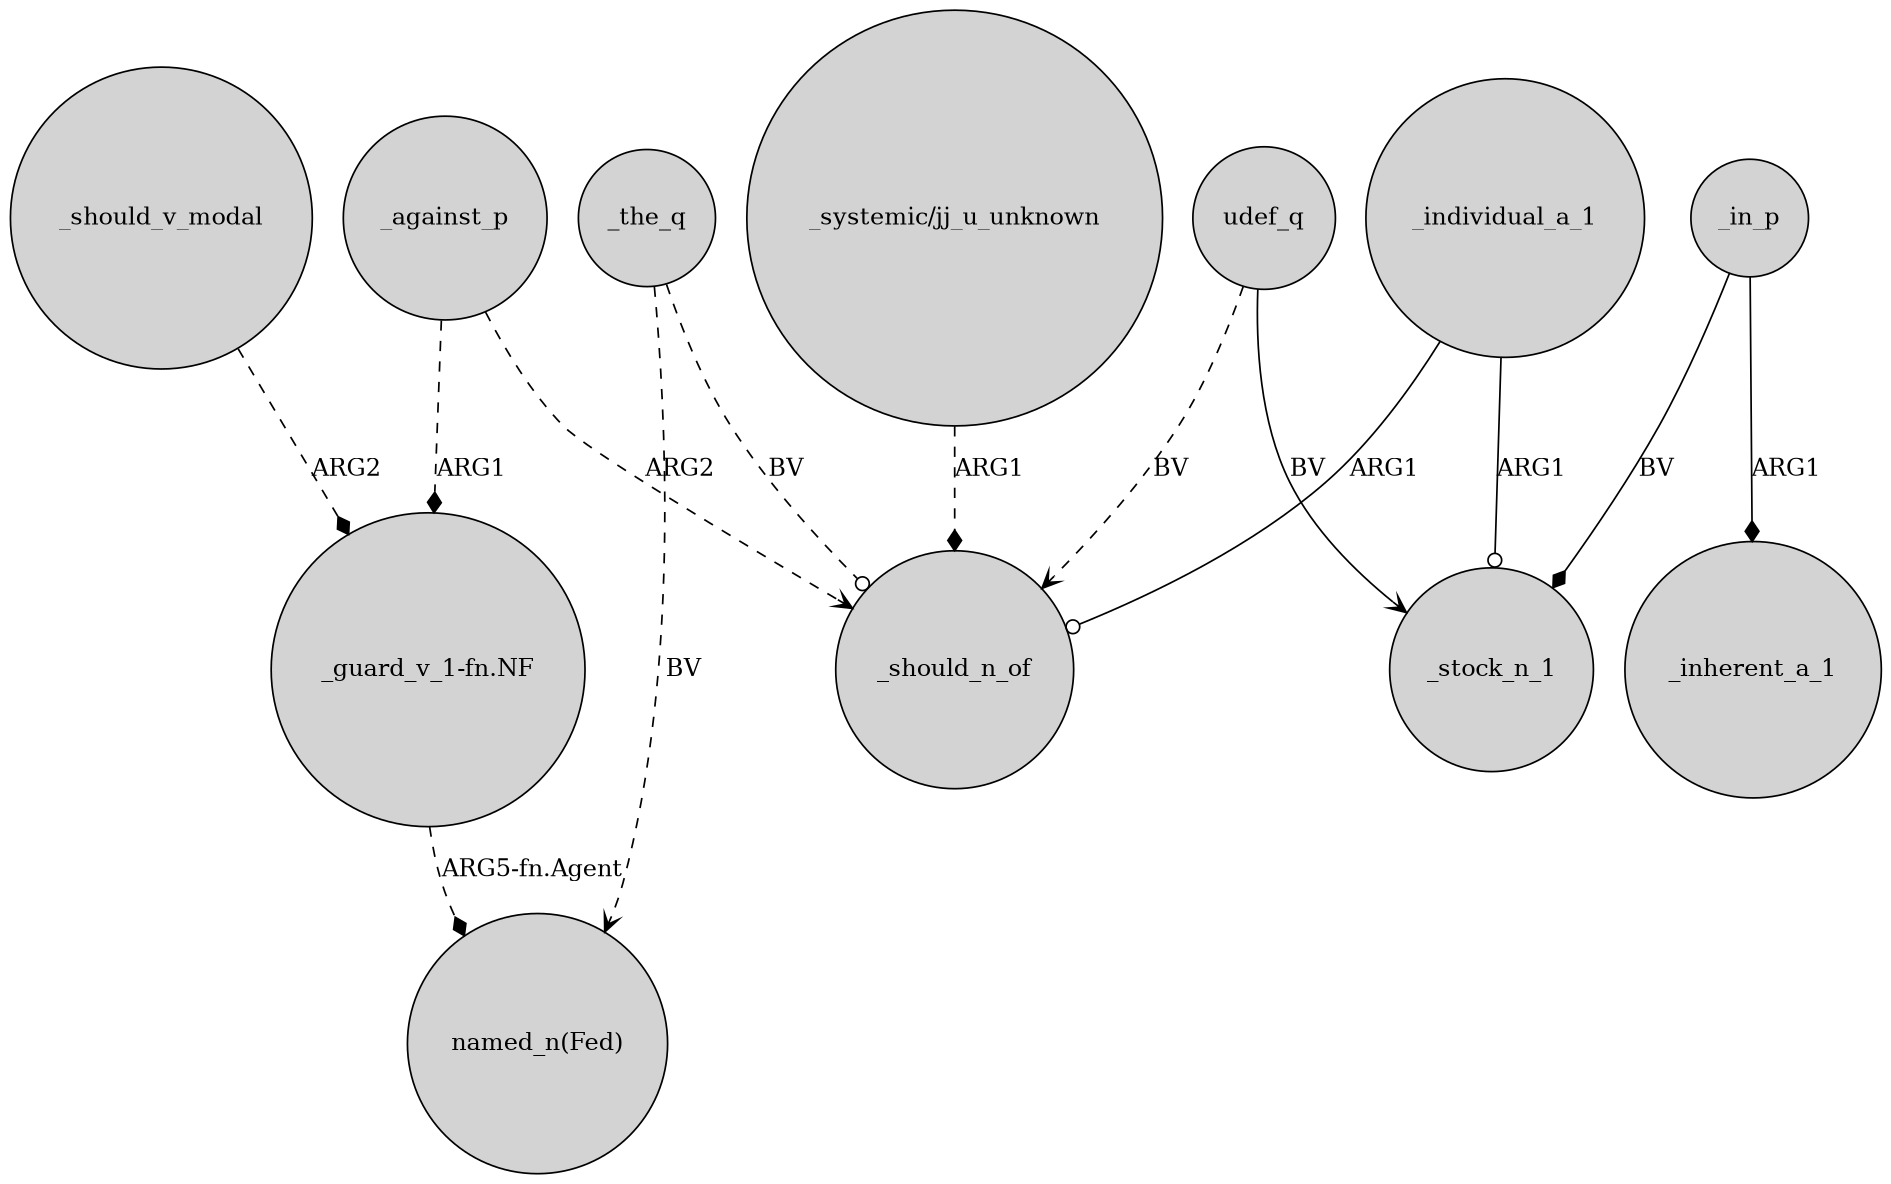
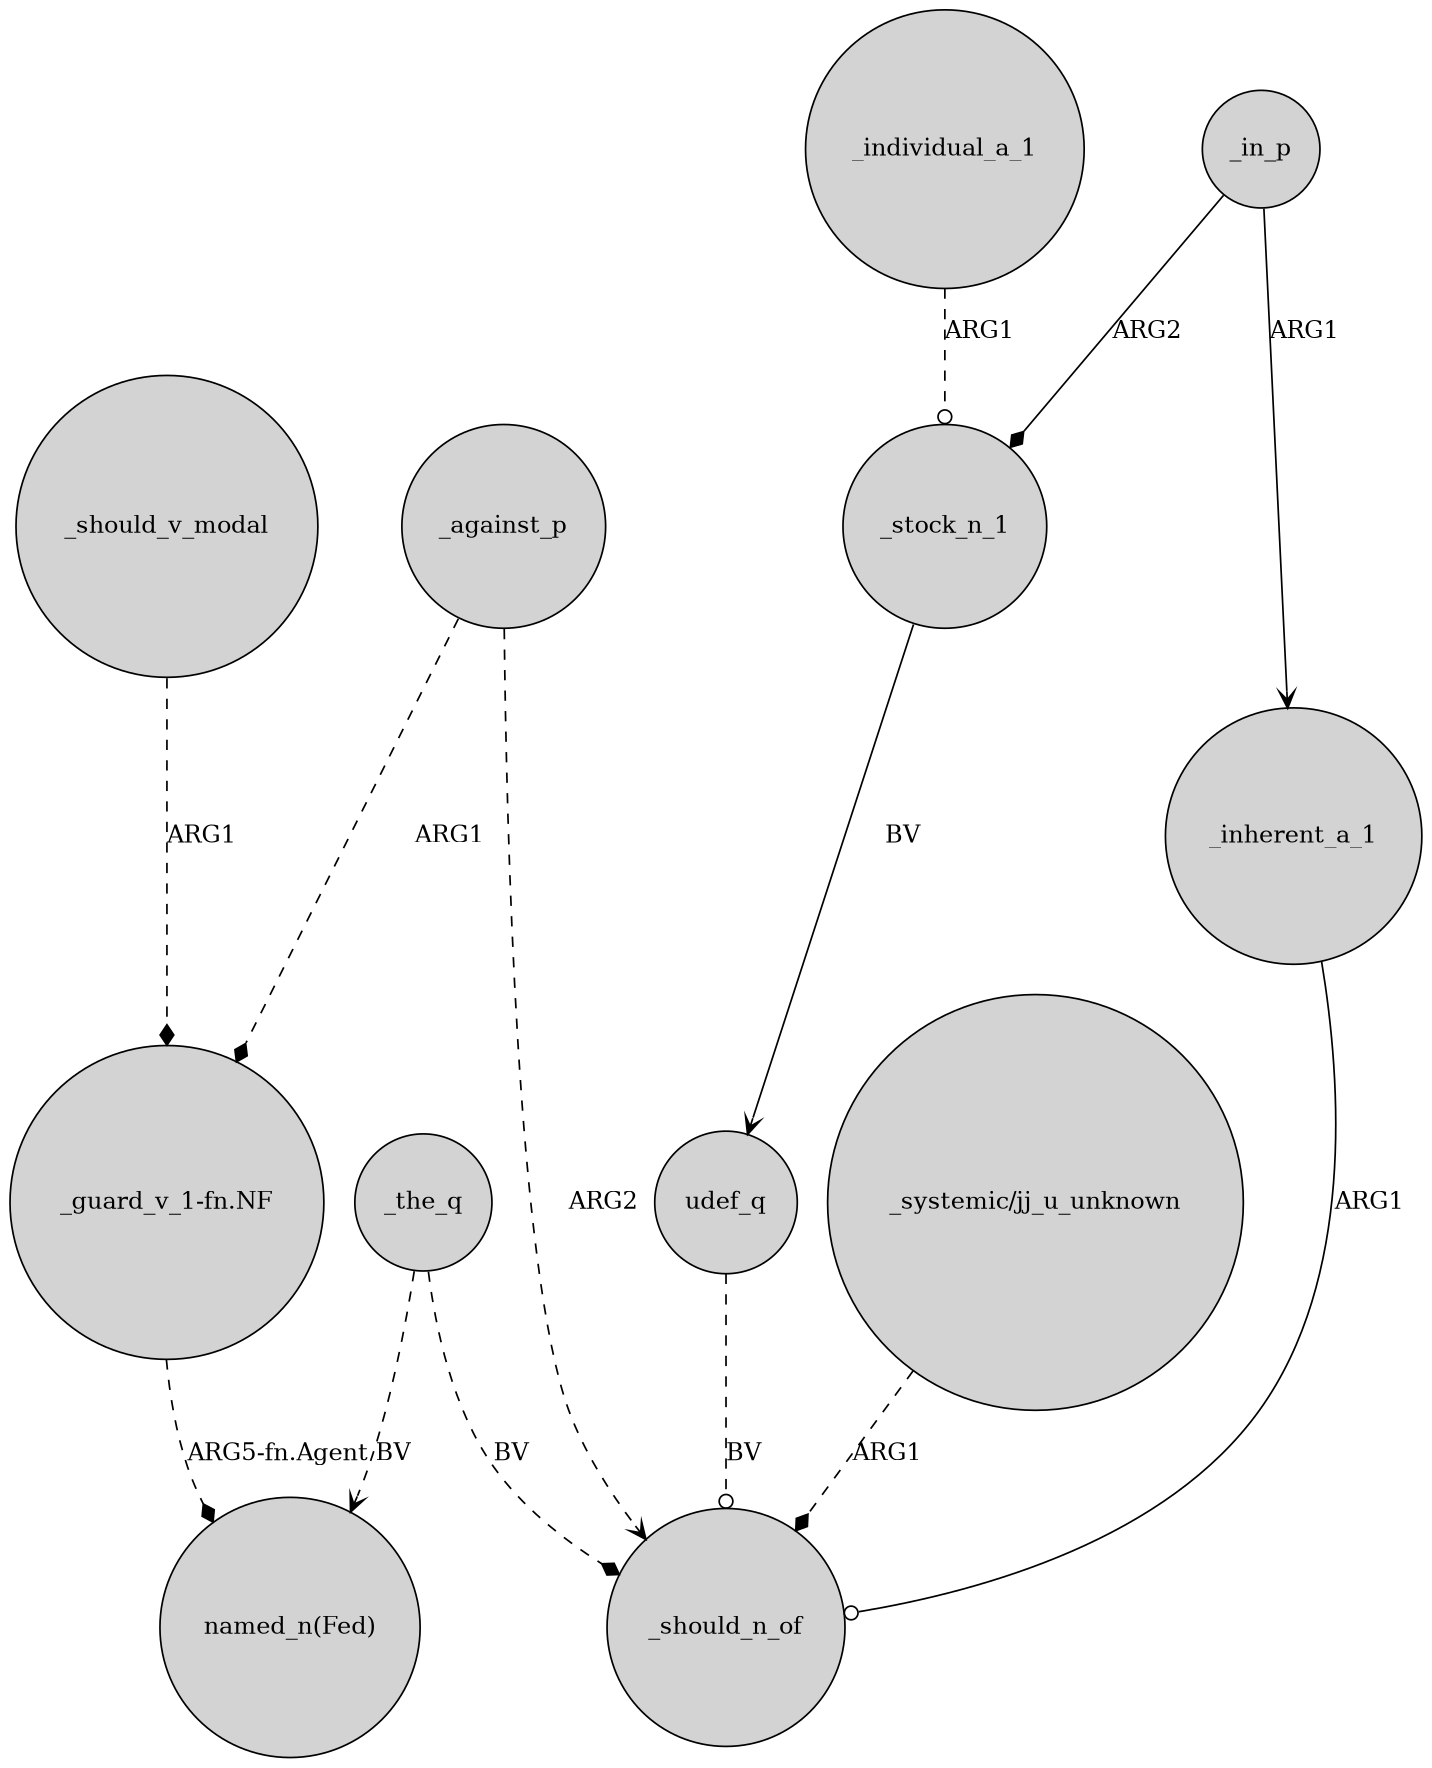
edge "_in_p" -> "_inherent_a_1": arrowhead diamond -> vee
edge "udef_q" -> "_should_n_of": arrowhead vee -> odot
edge "_the_q" -> "_should_n_of": arrowhead odot -> diamond
edge "_individual_a_1" -> "_stock_n_1": style solid -> dashed
edge "udef_q" -> "_stock_n_1": reversed
edge "_should_v_modal" -> "_guard_v_1-fn.NF": label "ARG2" -> "ARG1"
edge "_in_p" -> "_stock_n_1": label "BV" -> "ARG2"
edge "_individual_a_1" -> "_should_n_of": now "_inherent_a_1" -> "_should_n_of"
